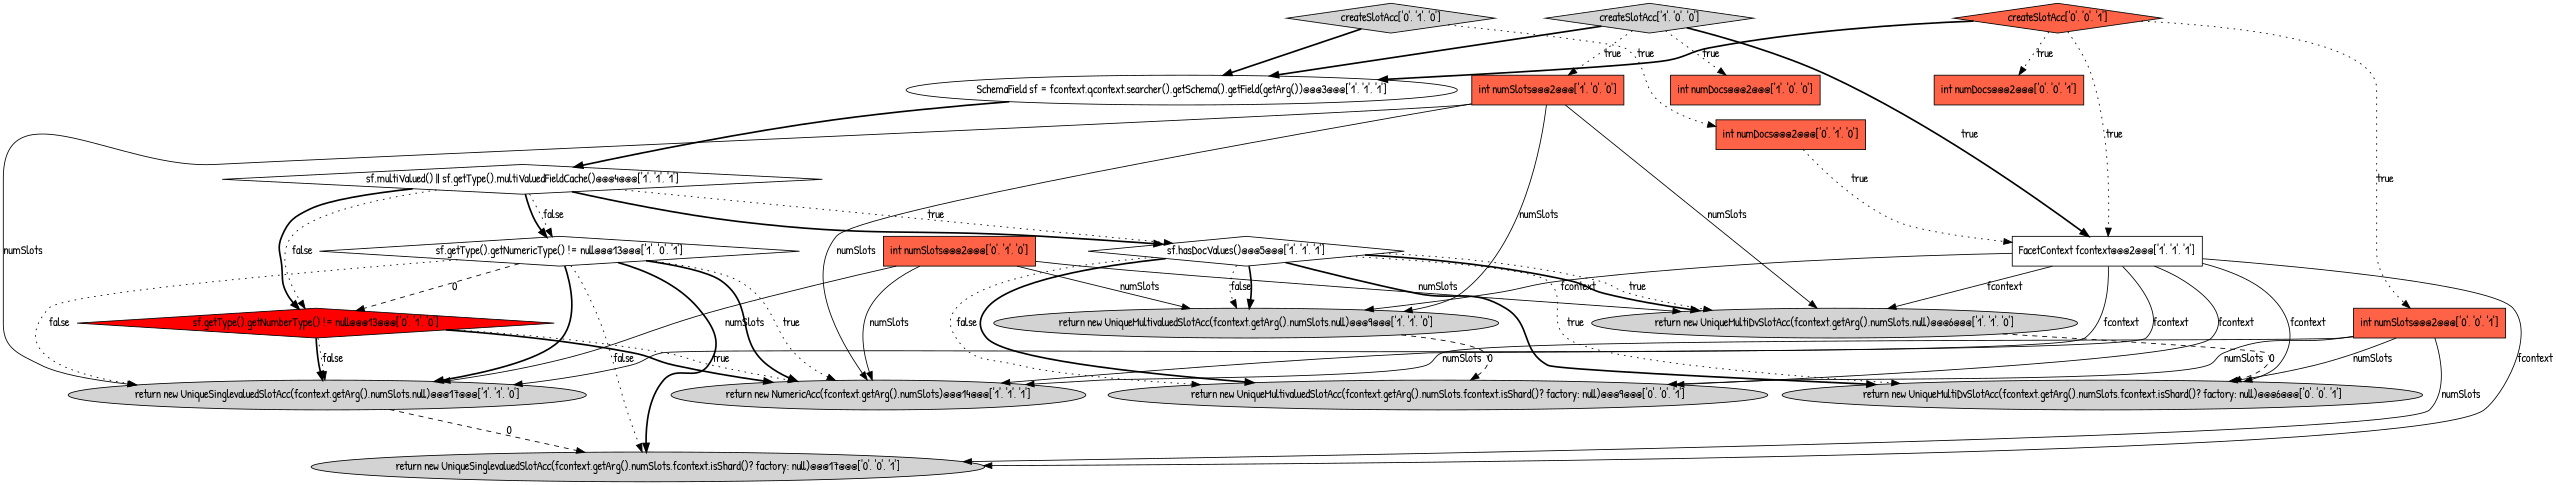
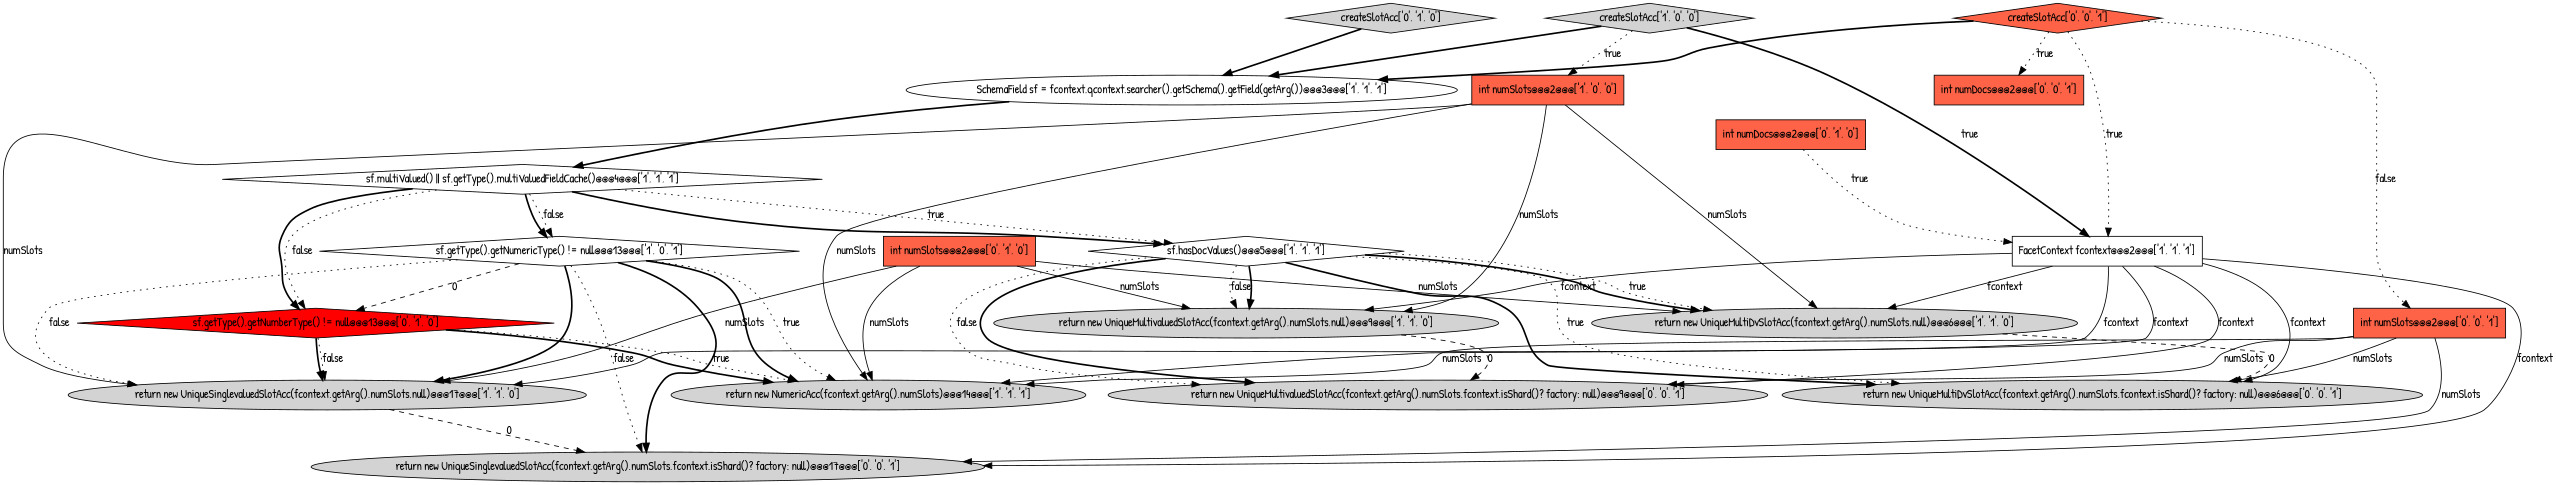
edge "createSlotAcc['0', '1', '0']" -> "int numDocs@@@2@@@['0', '1', '0']": removed, label "true"
node "int numDocs@@@2@@@['1', '0', '0']": removed
edge "createSlotAcc['0', '0', '1']" -> "int numSlots@@@2@@@['0', '0', '1']": label "true" -> "false"
